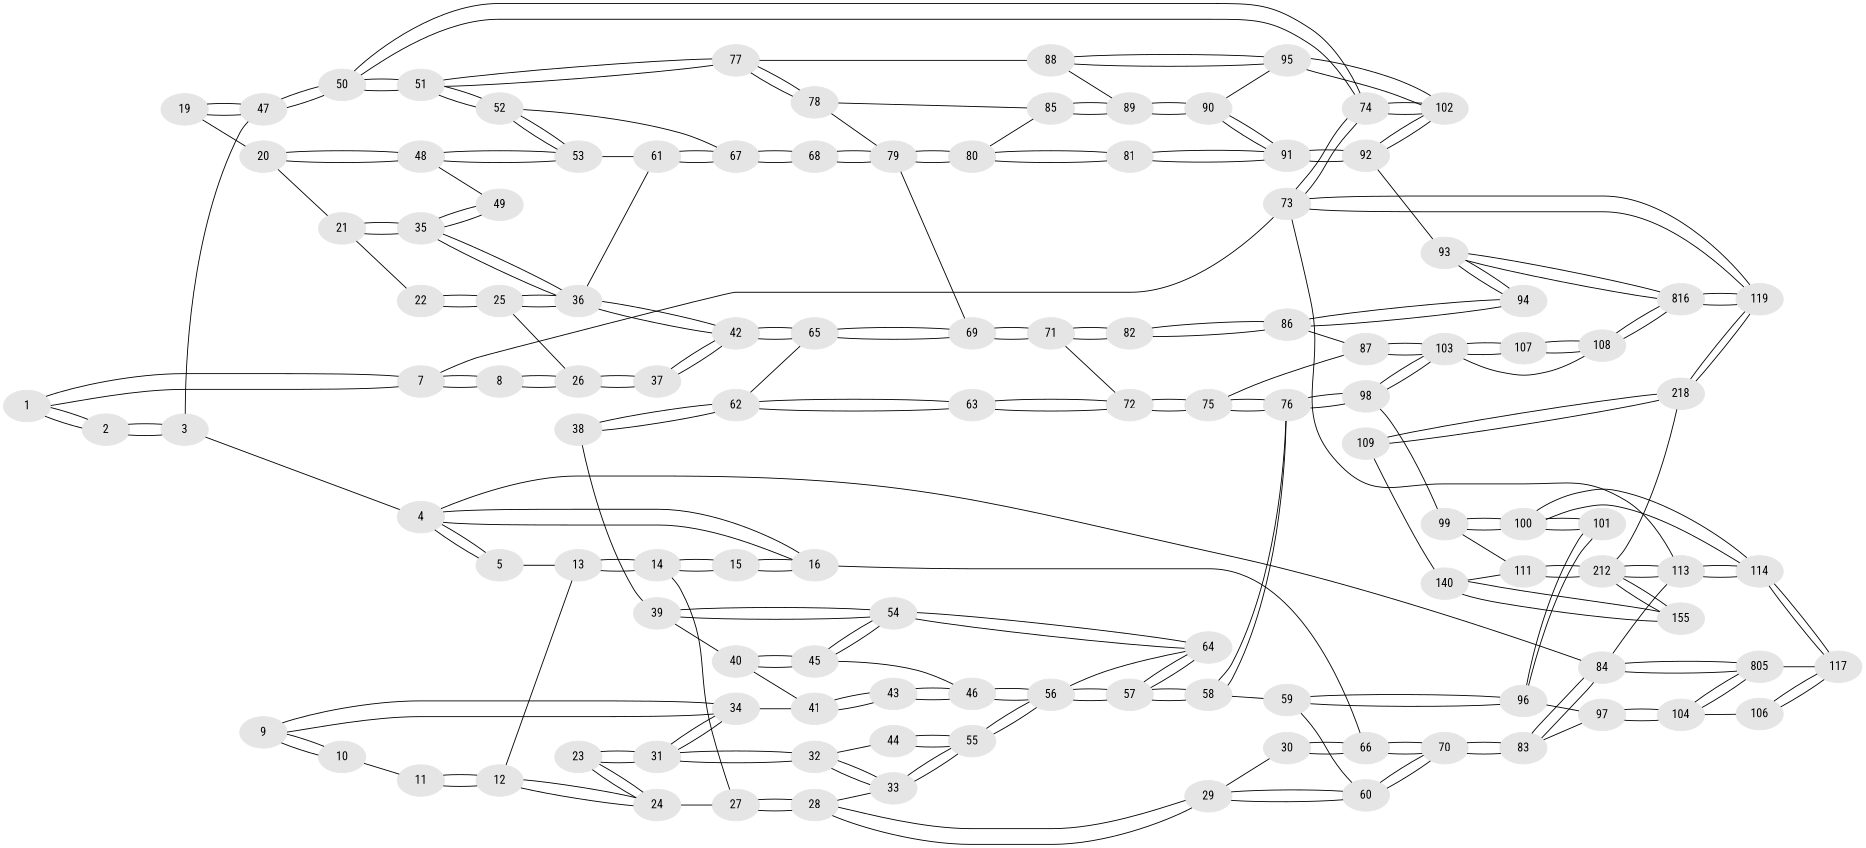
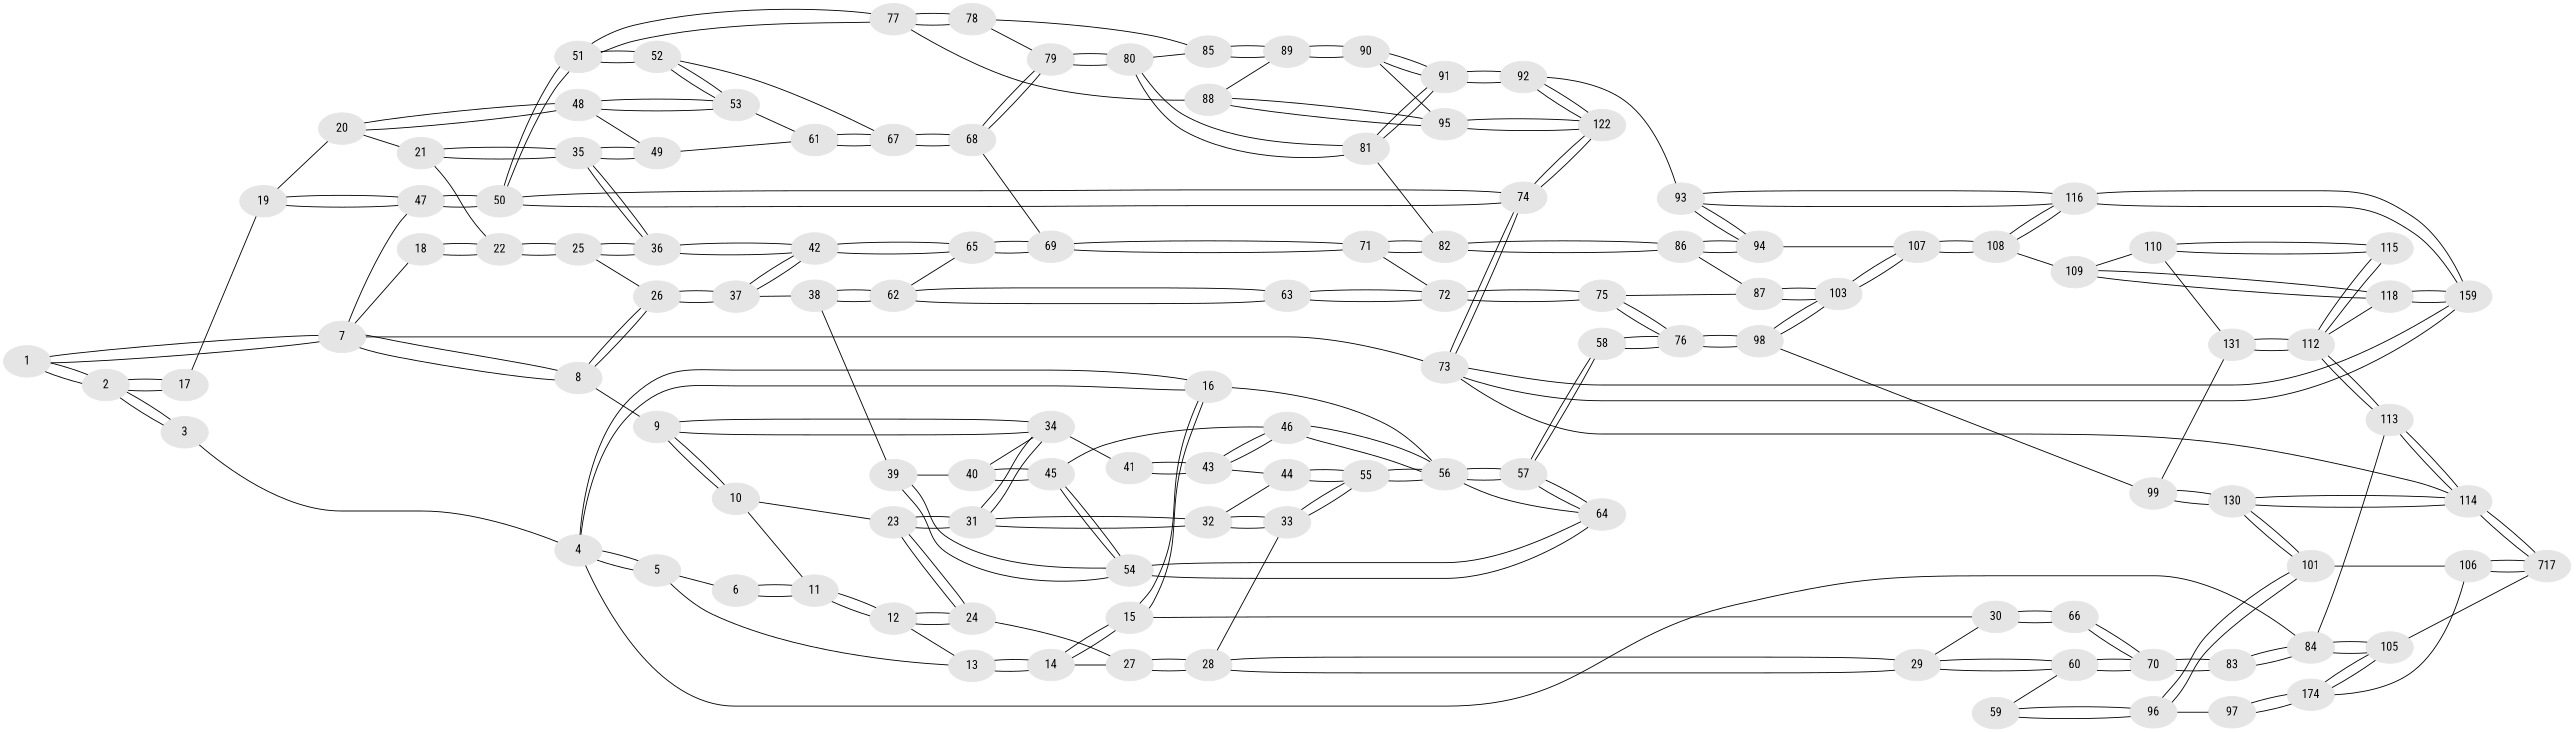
node "102": label "102" -> "122"
edge "81" -- "82": added
edge "61" -- "36": now "61" -- "49"
edge "79" -- "69": now "68" -- "69"
edge "94" -- "107": added
node "18": added
edge "47" -- "3": now "47" -- "7"
edge "38" -- "37": added
node "816": label "816" -> "116"
node "119": label "119" -> "159"
edge "108" -- "103": now "108" -- "109"
node "17": added
node "218": label "218" -> "118"
edge "8" -- "9": added
edge "43" -- "44": added
edge "73" -- "113": now "73" -- "114"
edge "10" -- "23": added
node "100": label "100" -> "130"
edge "101" -- "106": added
edge "16" -- "66": now "16" -- "56"
node "111": label "111" -> "131"
node "212": label "212" -> "112"
node "140": label "140" -> "110"
node "6": added
edge "30" -- "15": added
node "155": label "155" -> "115"
node "805": label "805" -> "105"
node "117": label "117" -> "717"
edge "40" -- "41": now "40" -- "34"
edge "58" -- "59": removed
node "104": label "104" -> "174"
edge "97" -- "83": removed
